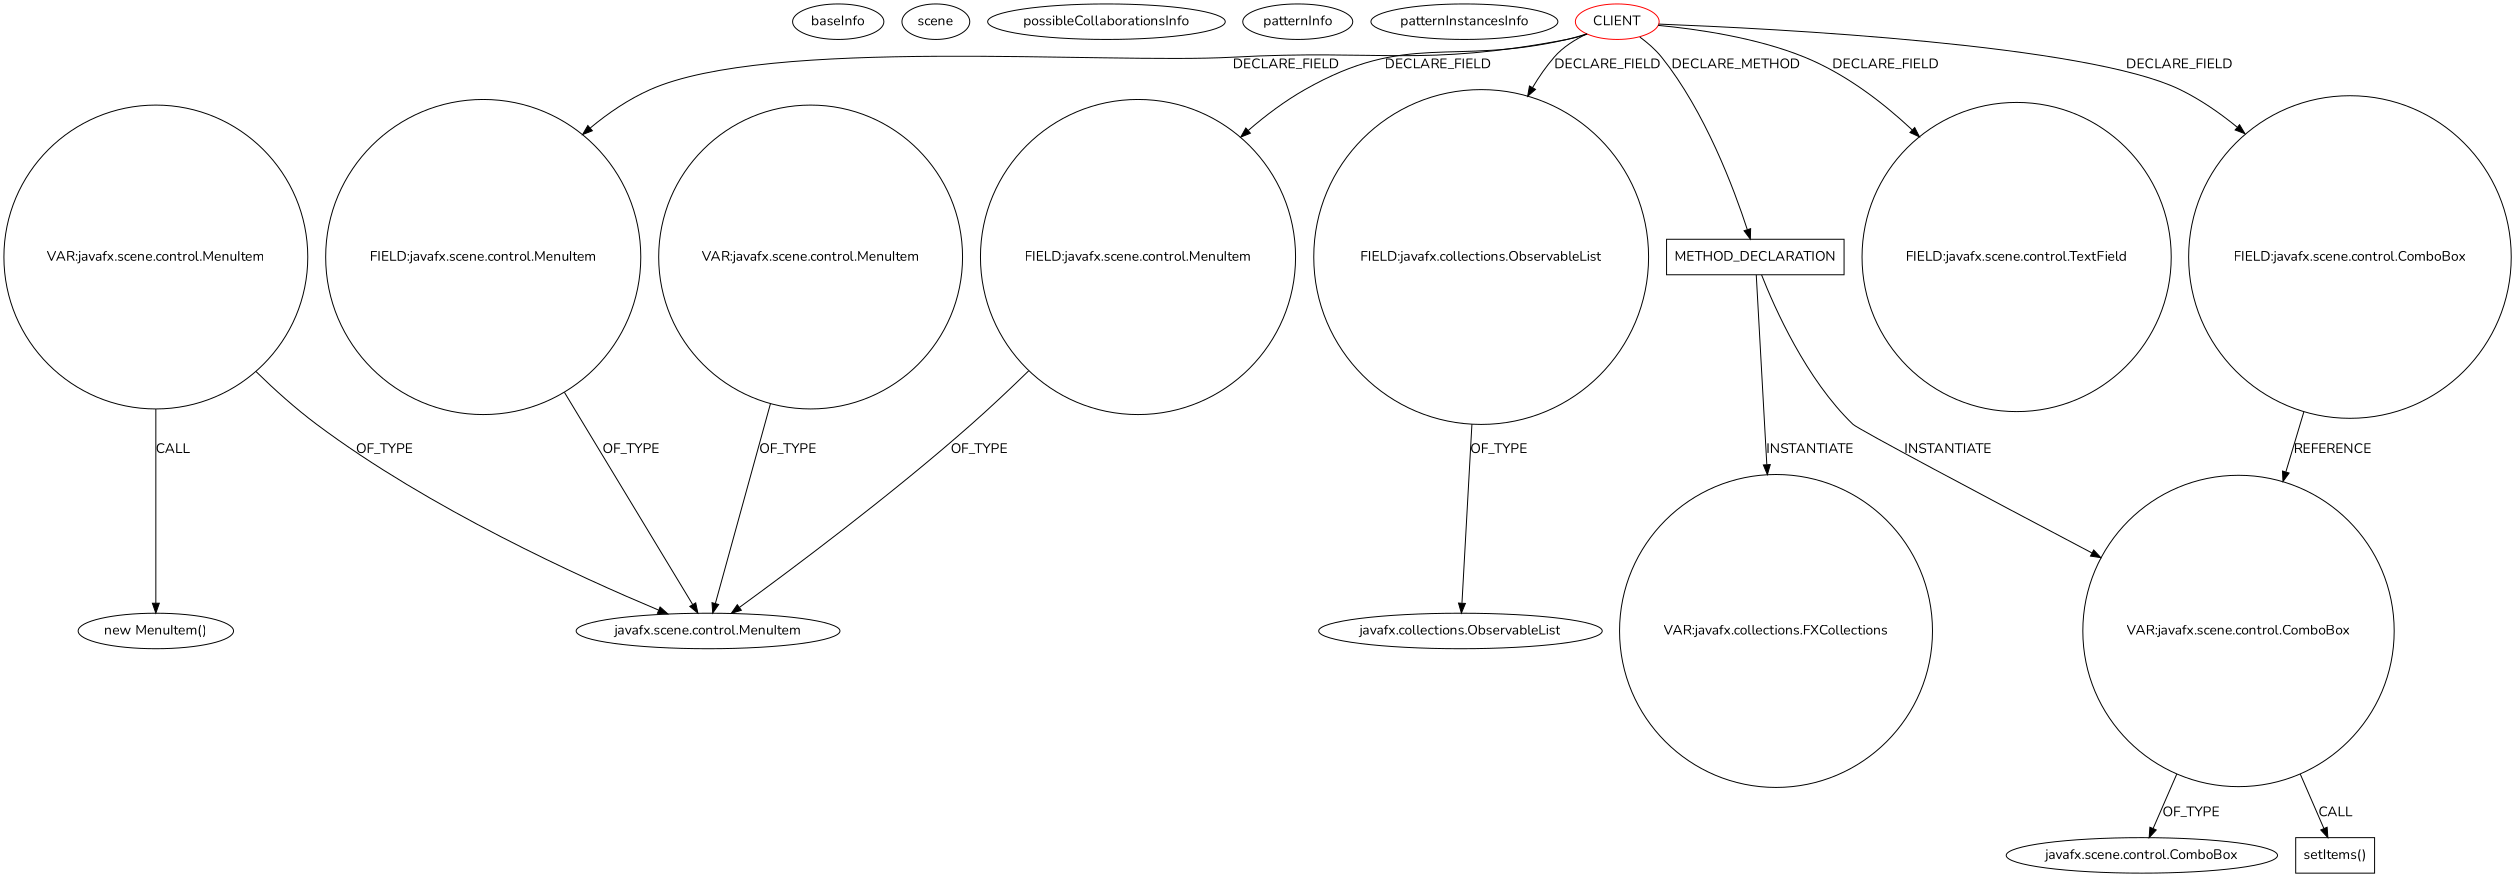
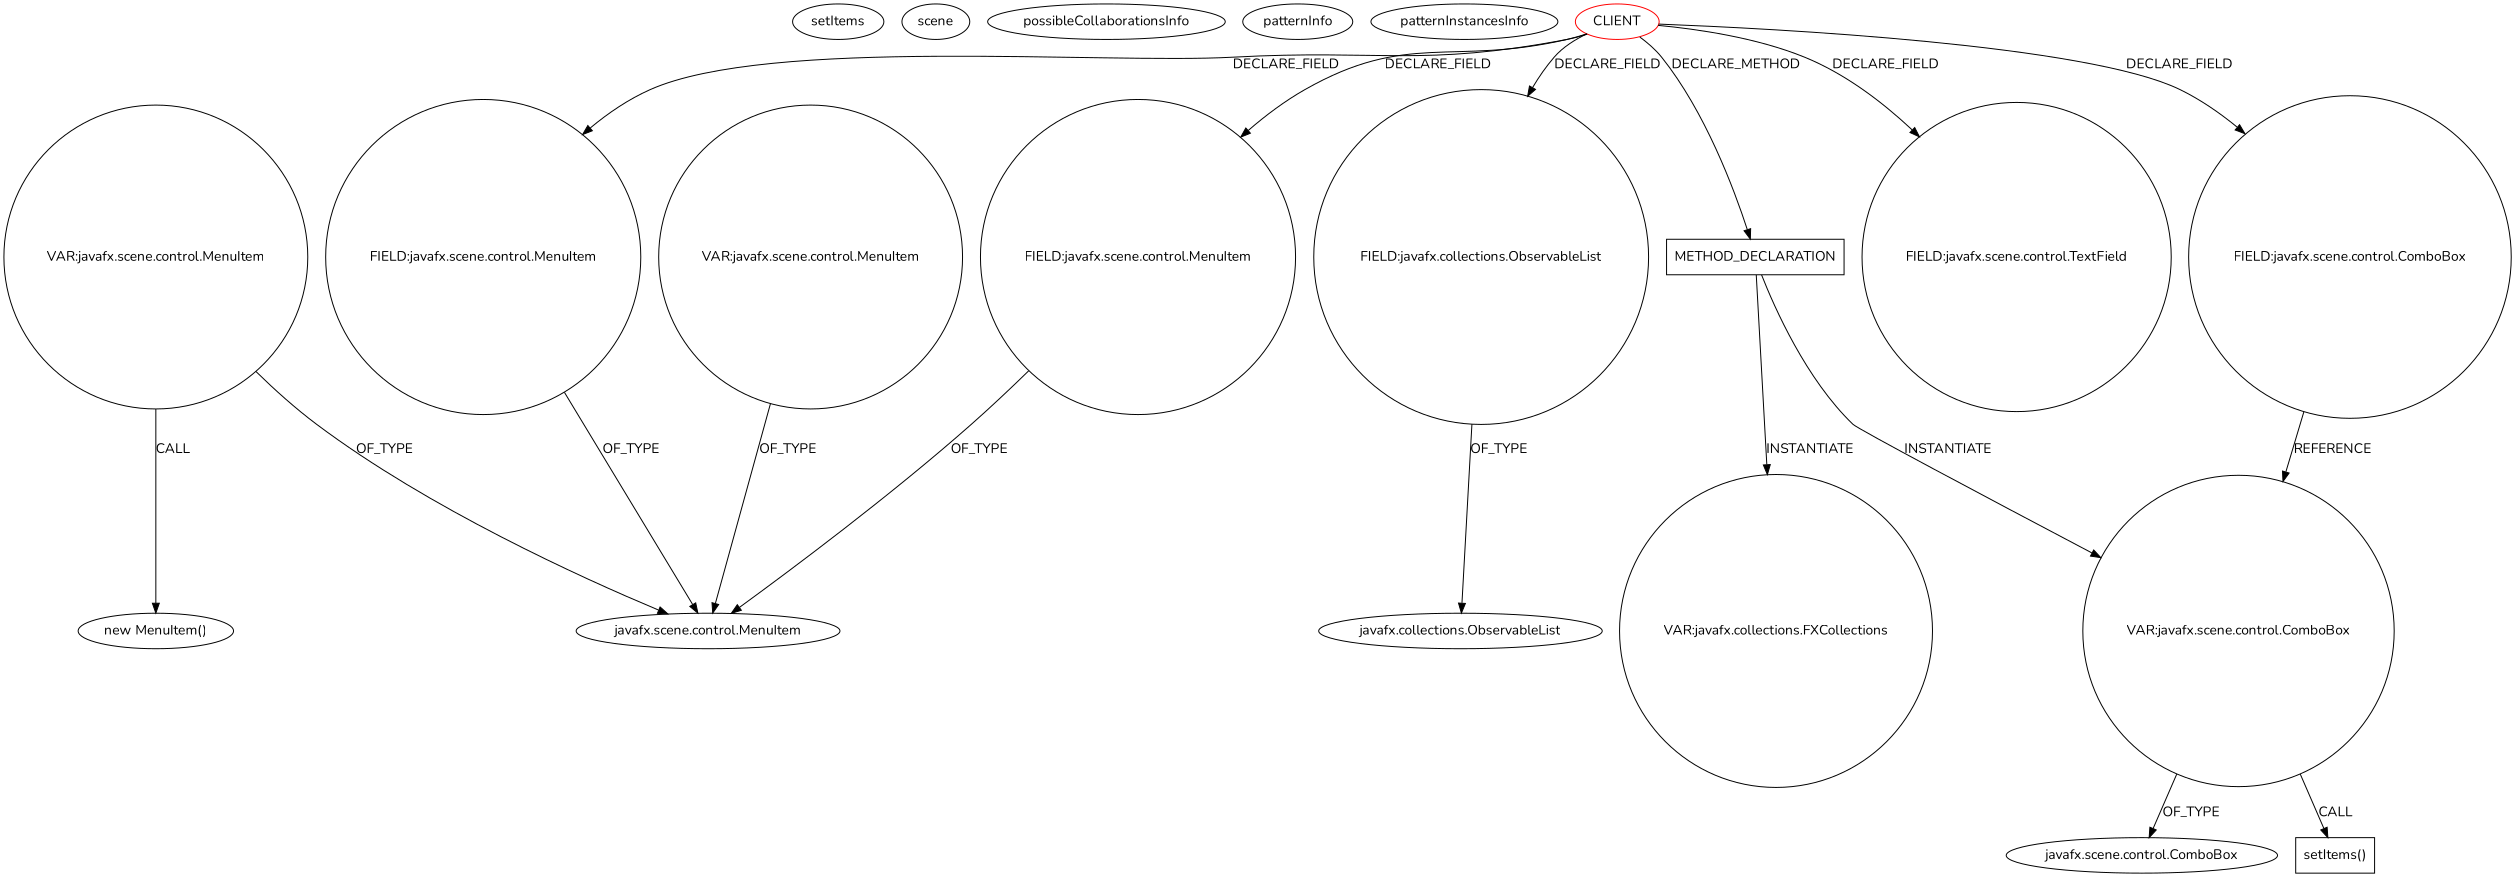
node "baseInfo": label "baseInfo" -> "setItems"
